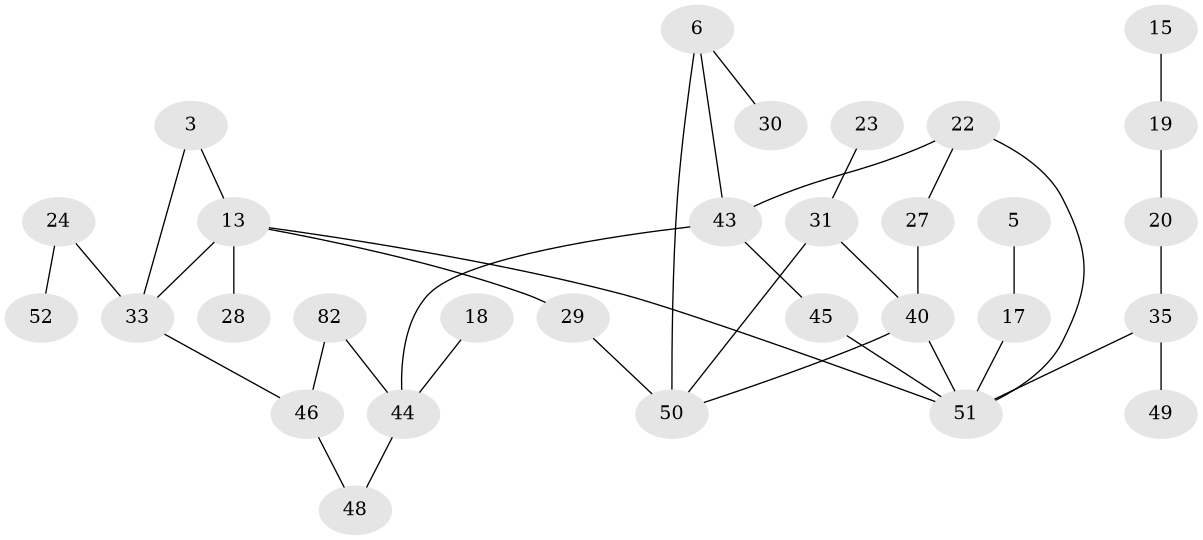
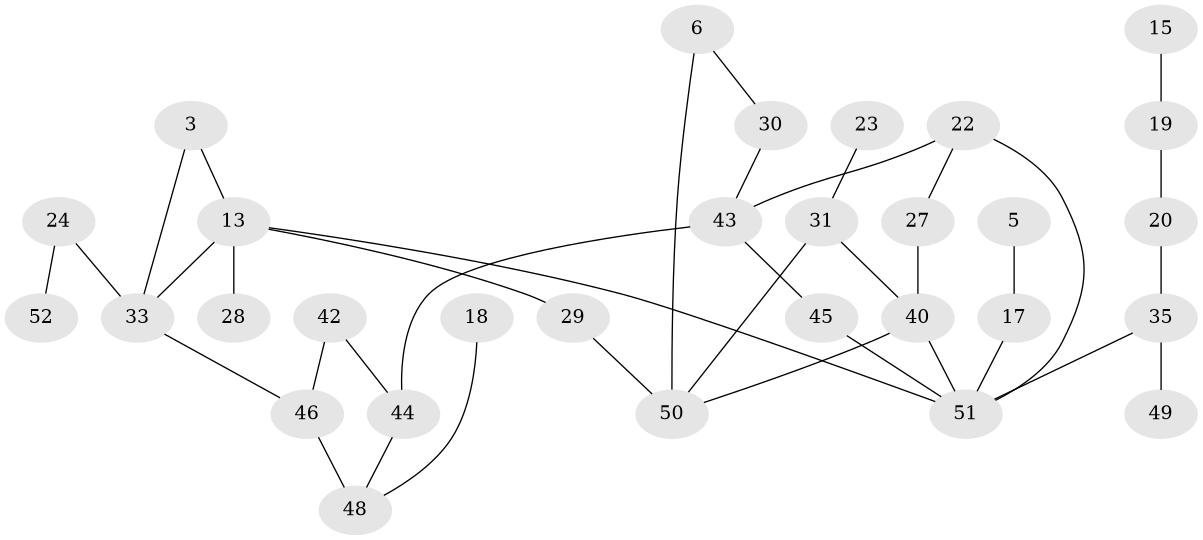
edge "6" -- "43": now "30" -- "43"
node "82": label "82" -> "42"
edge "18" -- "44": now "18" -- "48"
